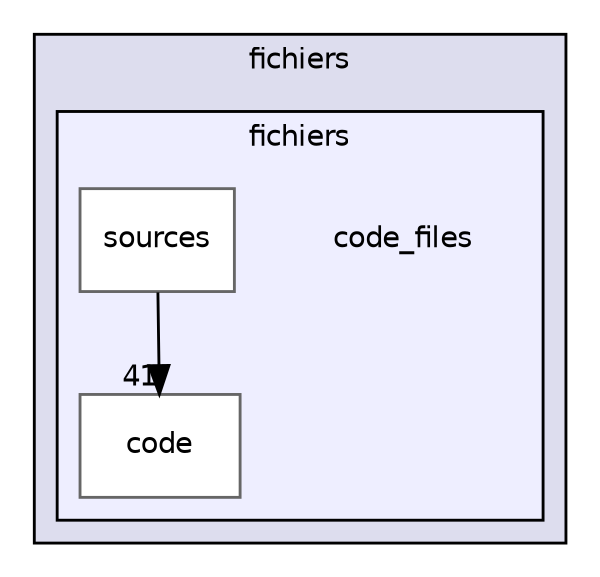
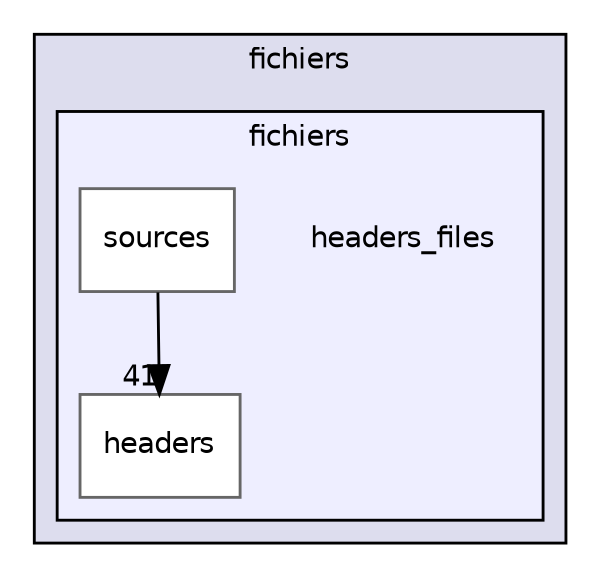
node "code_files": label "code_files" -> "headers_files"
node "code": label "code" -> "headers"
